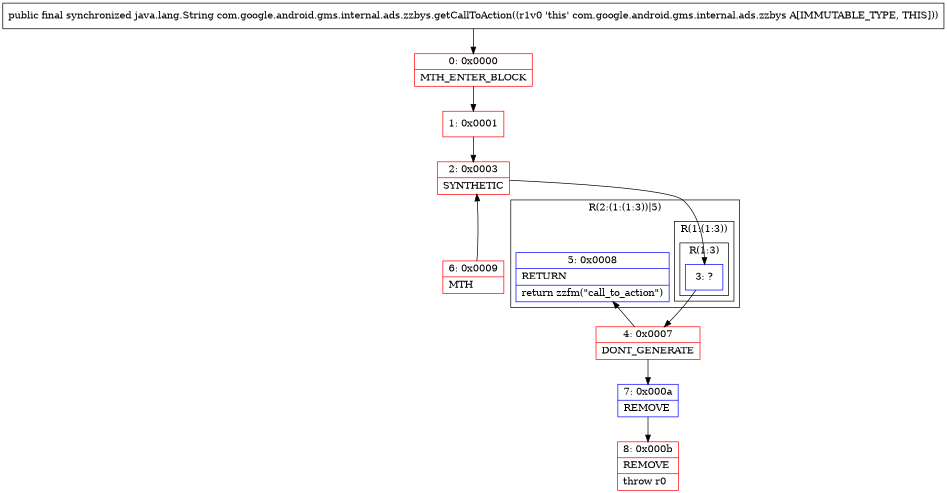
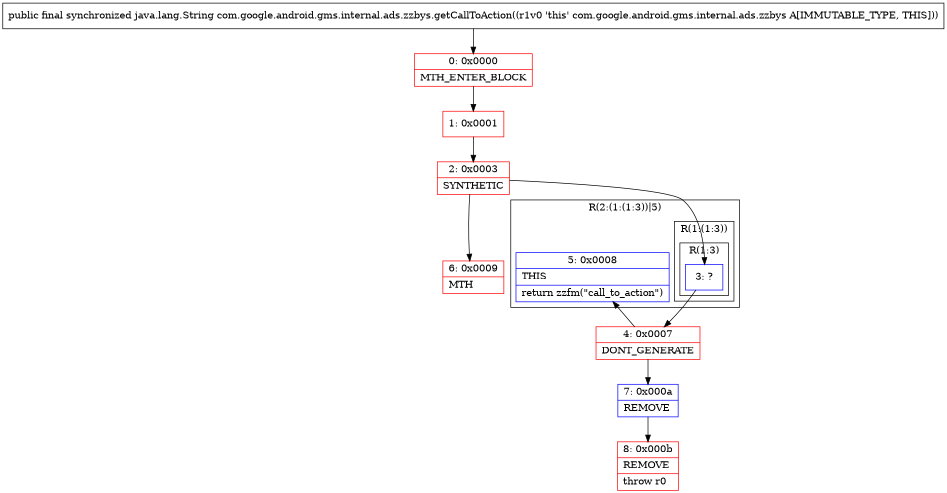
edge "6: 0x0009" -> "2: 0x0003": reversed
node "5: 0x0008": text "RETURN" -> "THIS"
